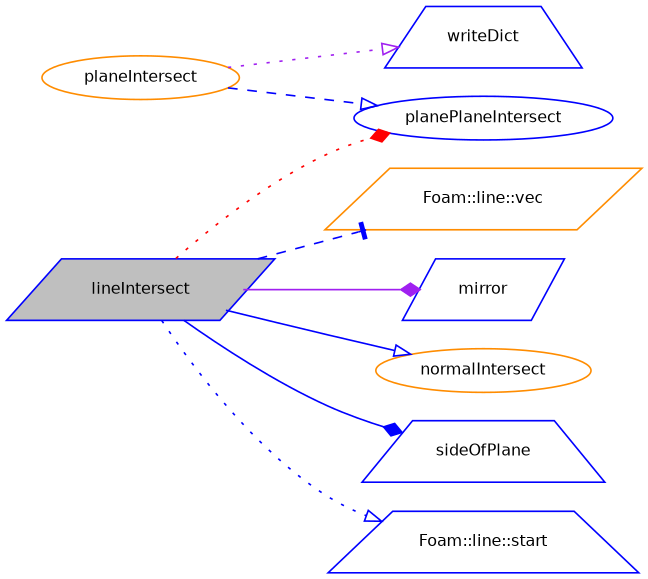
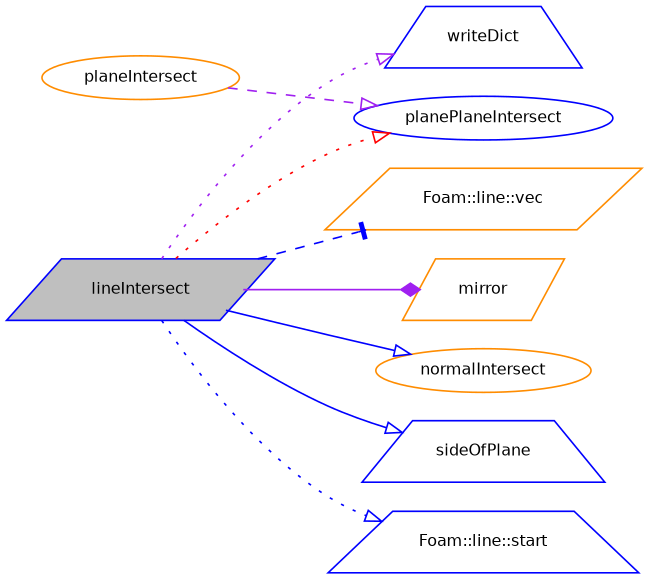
edge "planeIntersect" -> "writeDict": now "lineIntersect" -> "writeDict"
edge "planeIntersect" -> "planePlaneIntersect": color blue -> purple
edge "lineIntersect" -> "planePlaneIntersect": arrowhead diamond -> onormal
node "mirror": color blue -> darkorange
edge "lineIntersect" -> "sideOfPlane": arrowhead diamond -> onormal
